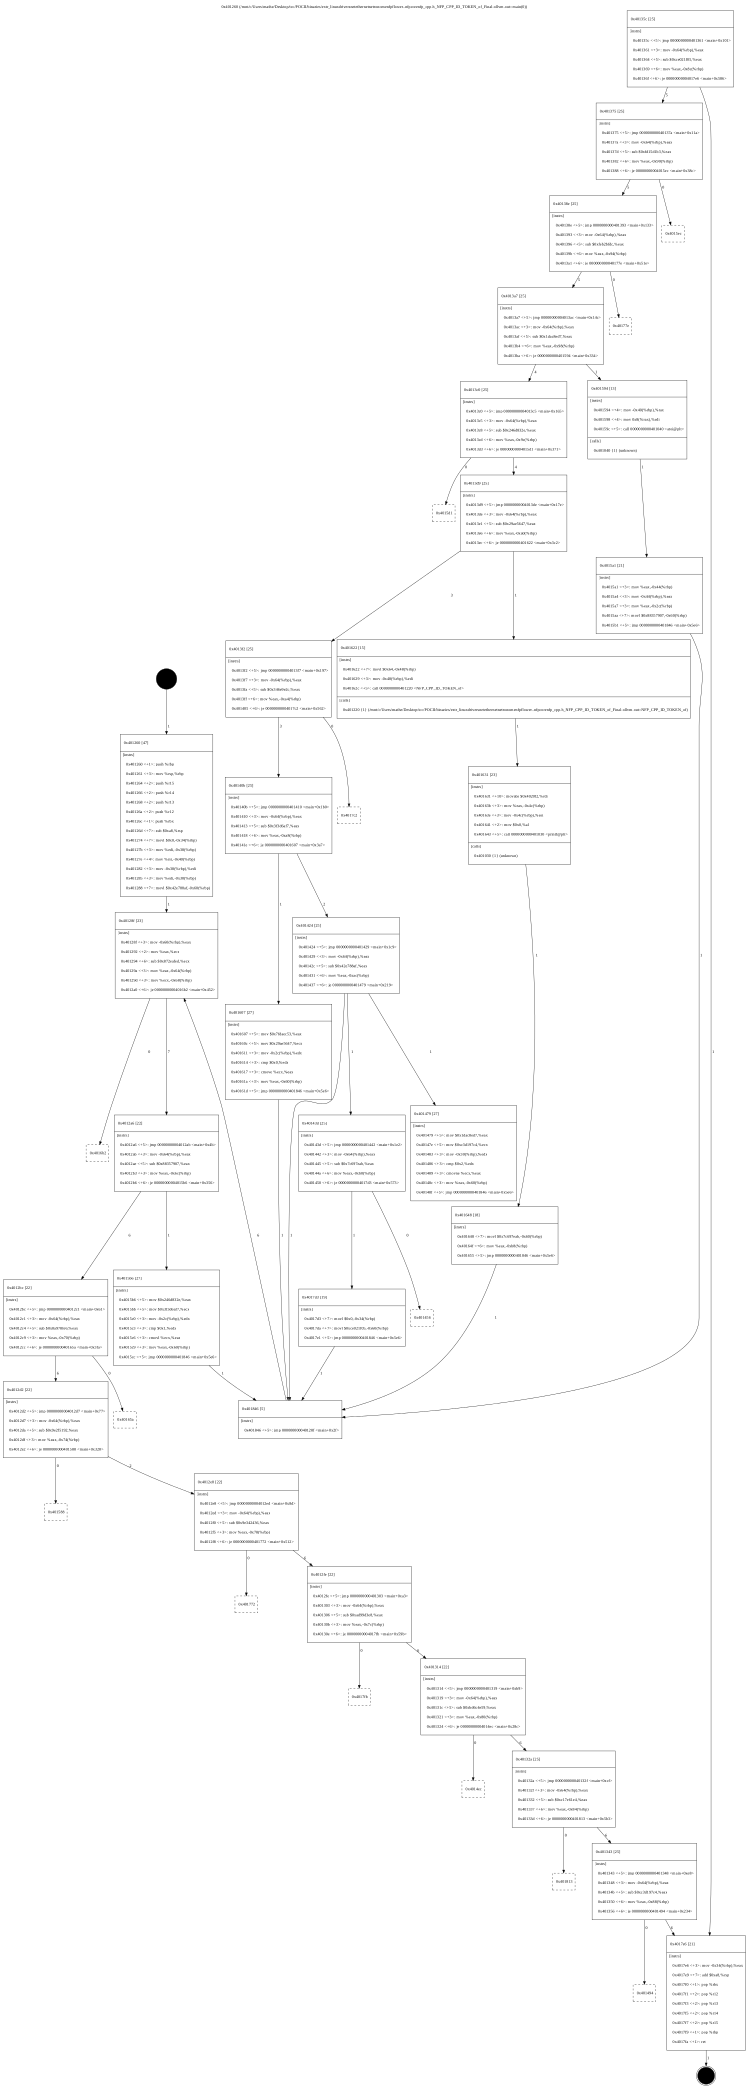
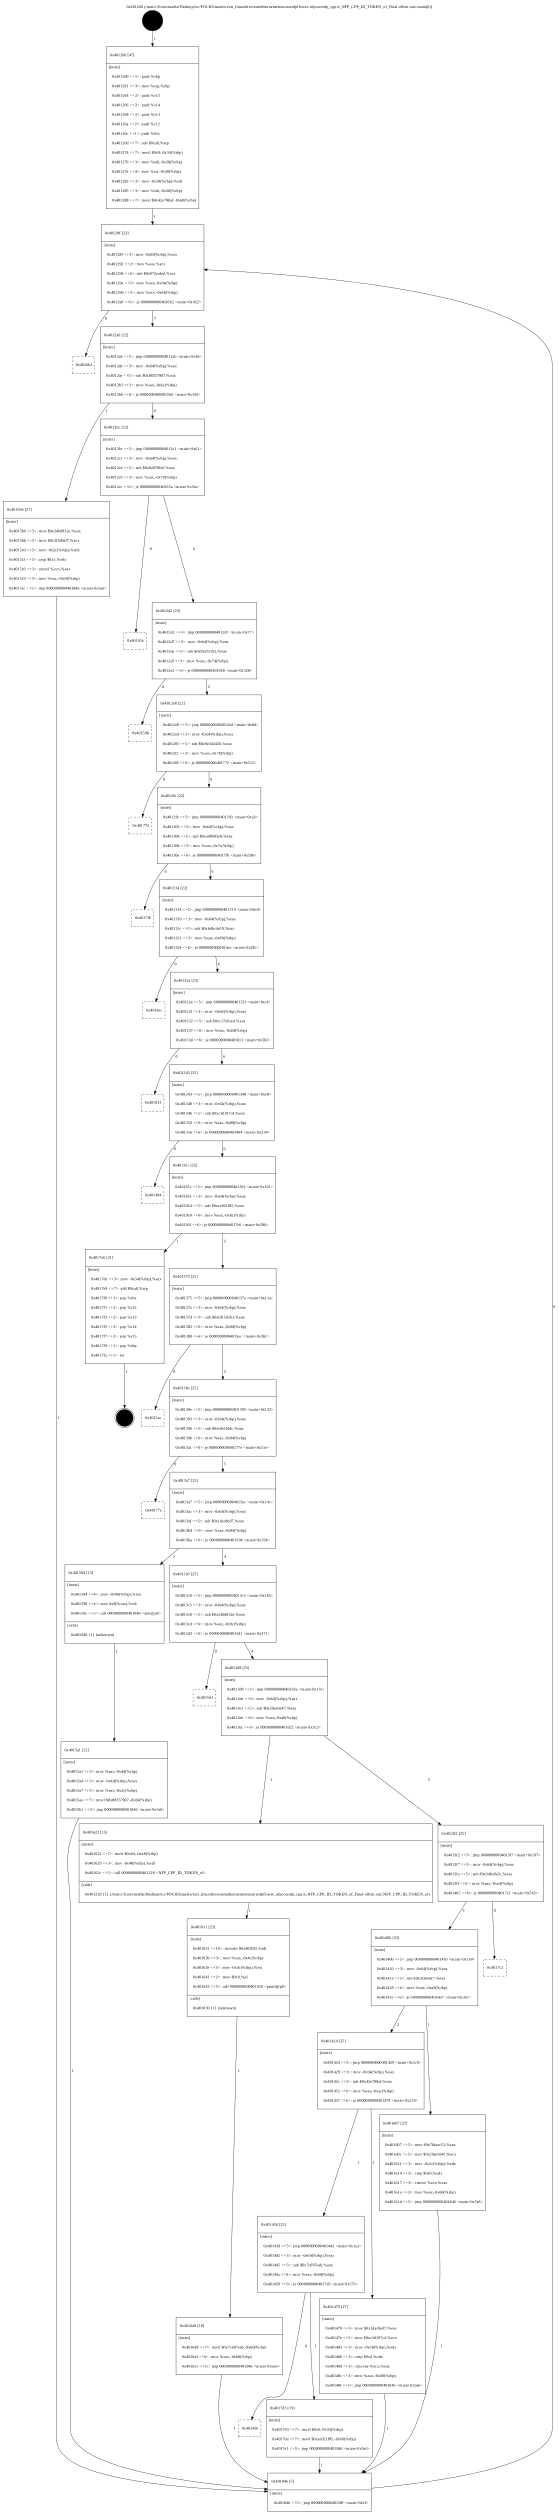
edge "0x401424 [25]" -> "0x401846 [5]": now "0x401479 [27]" -> "0x401846 [5]"
edge "0x401343 [25]" -> "0x4017e6 [21]": now "0x401343 [25]" -> "0x40135c [25]"
